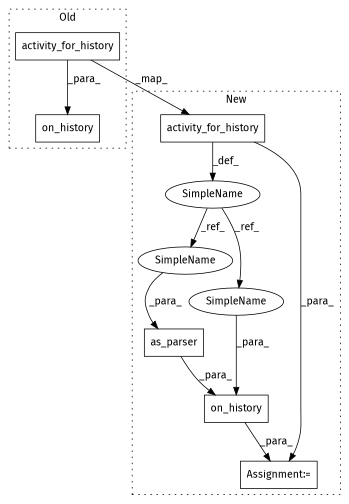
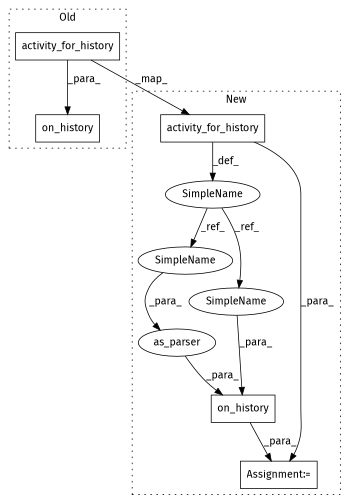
node "as_parser": shape box -> ellipse
